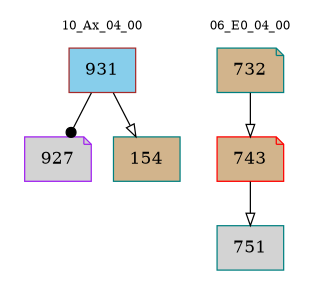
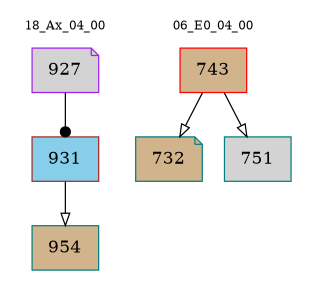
cluster "10_Ax_04_00": label "10_Ax_04_00" -> "18_Ax_04_00"
edge "732" -> "743": reversed
edge "931" -> "927": reversed
node "154": label "154" -> "954"
node "743": shape note -> box
